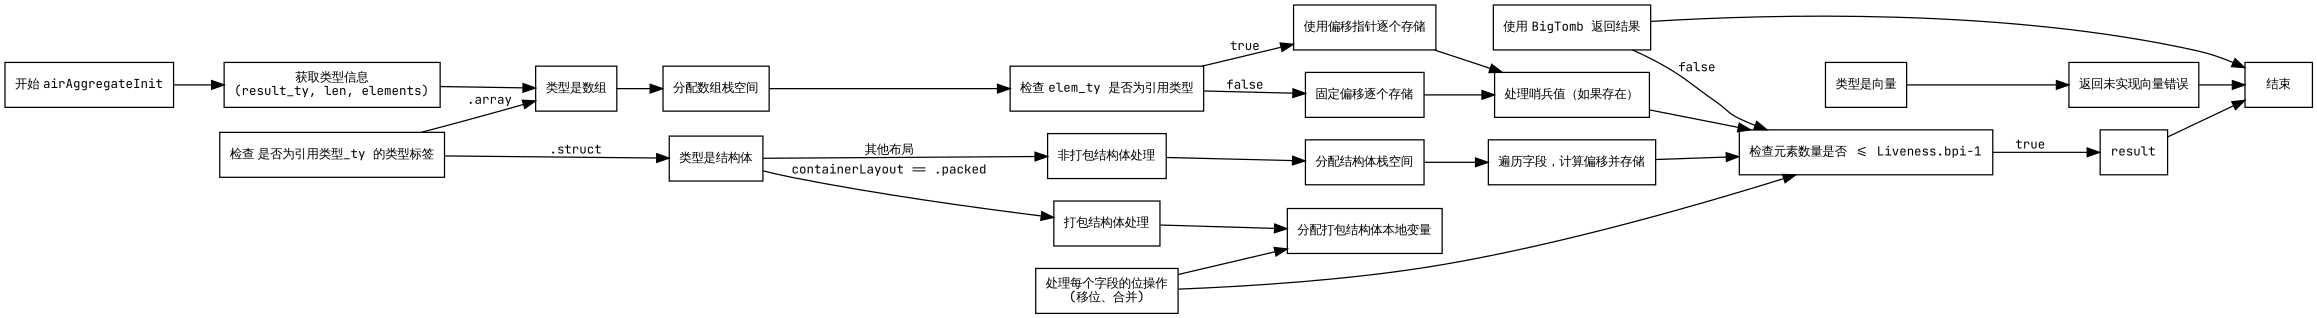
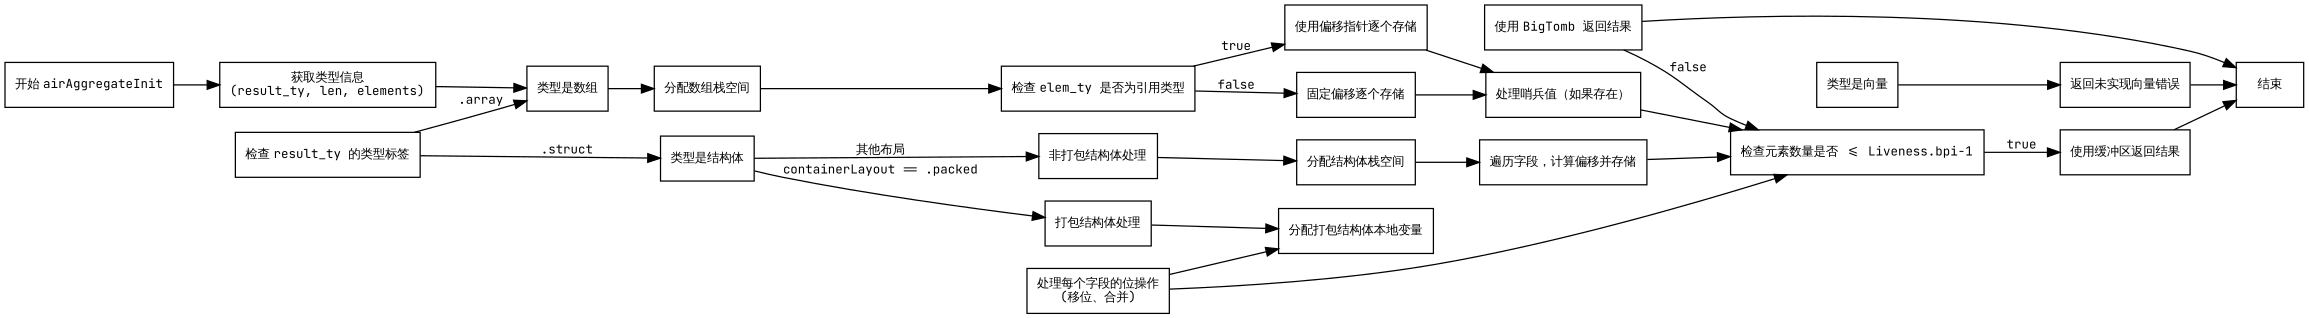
node "result": label "result" -> "使用缓冲区返回结果"
node "检查 是否为引用类型_ty 的类型标签": label "检查 是否为引用类型_ty 的类型标签" -> "检查 result_ty 的类型标签"
